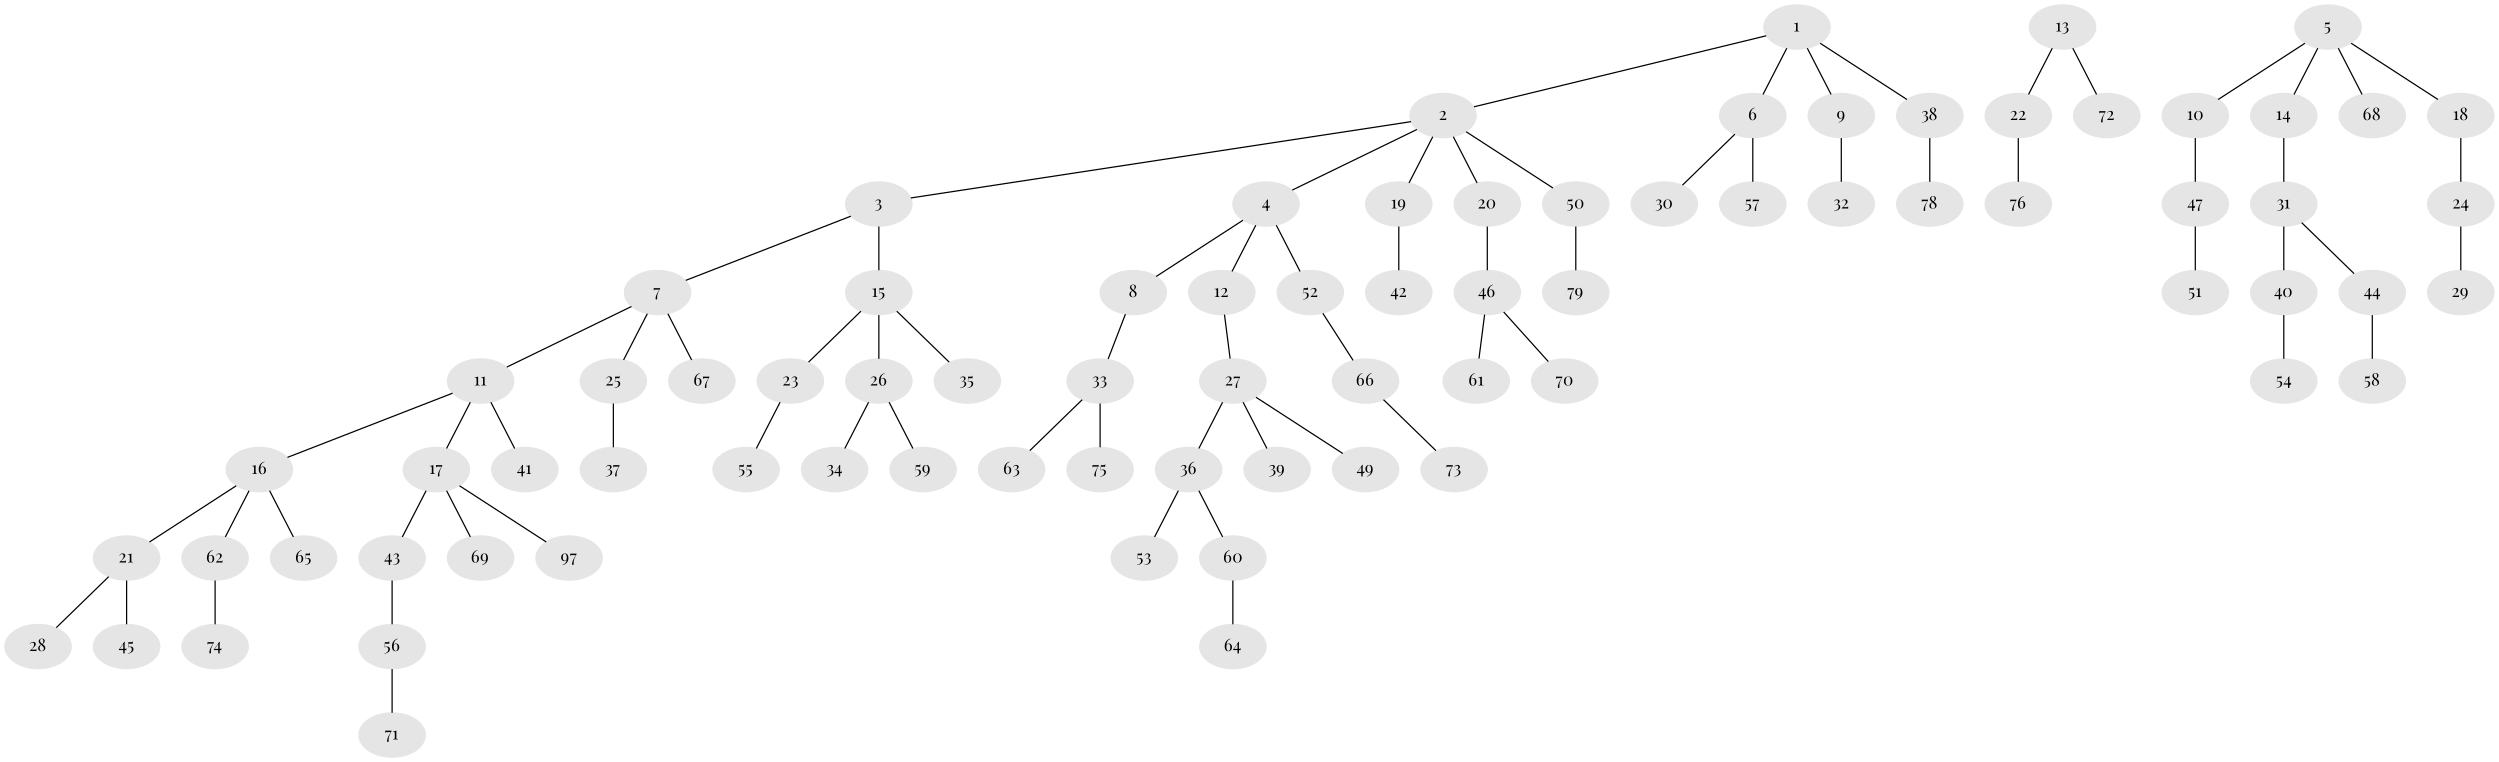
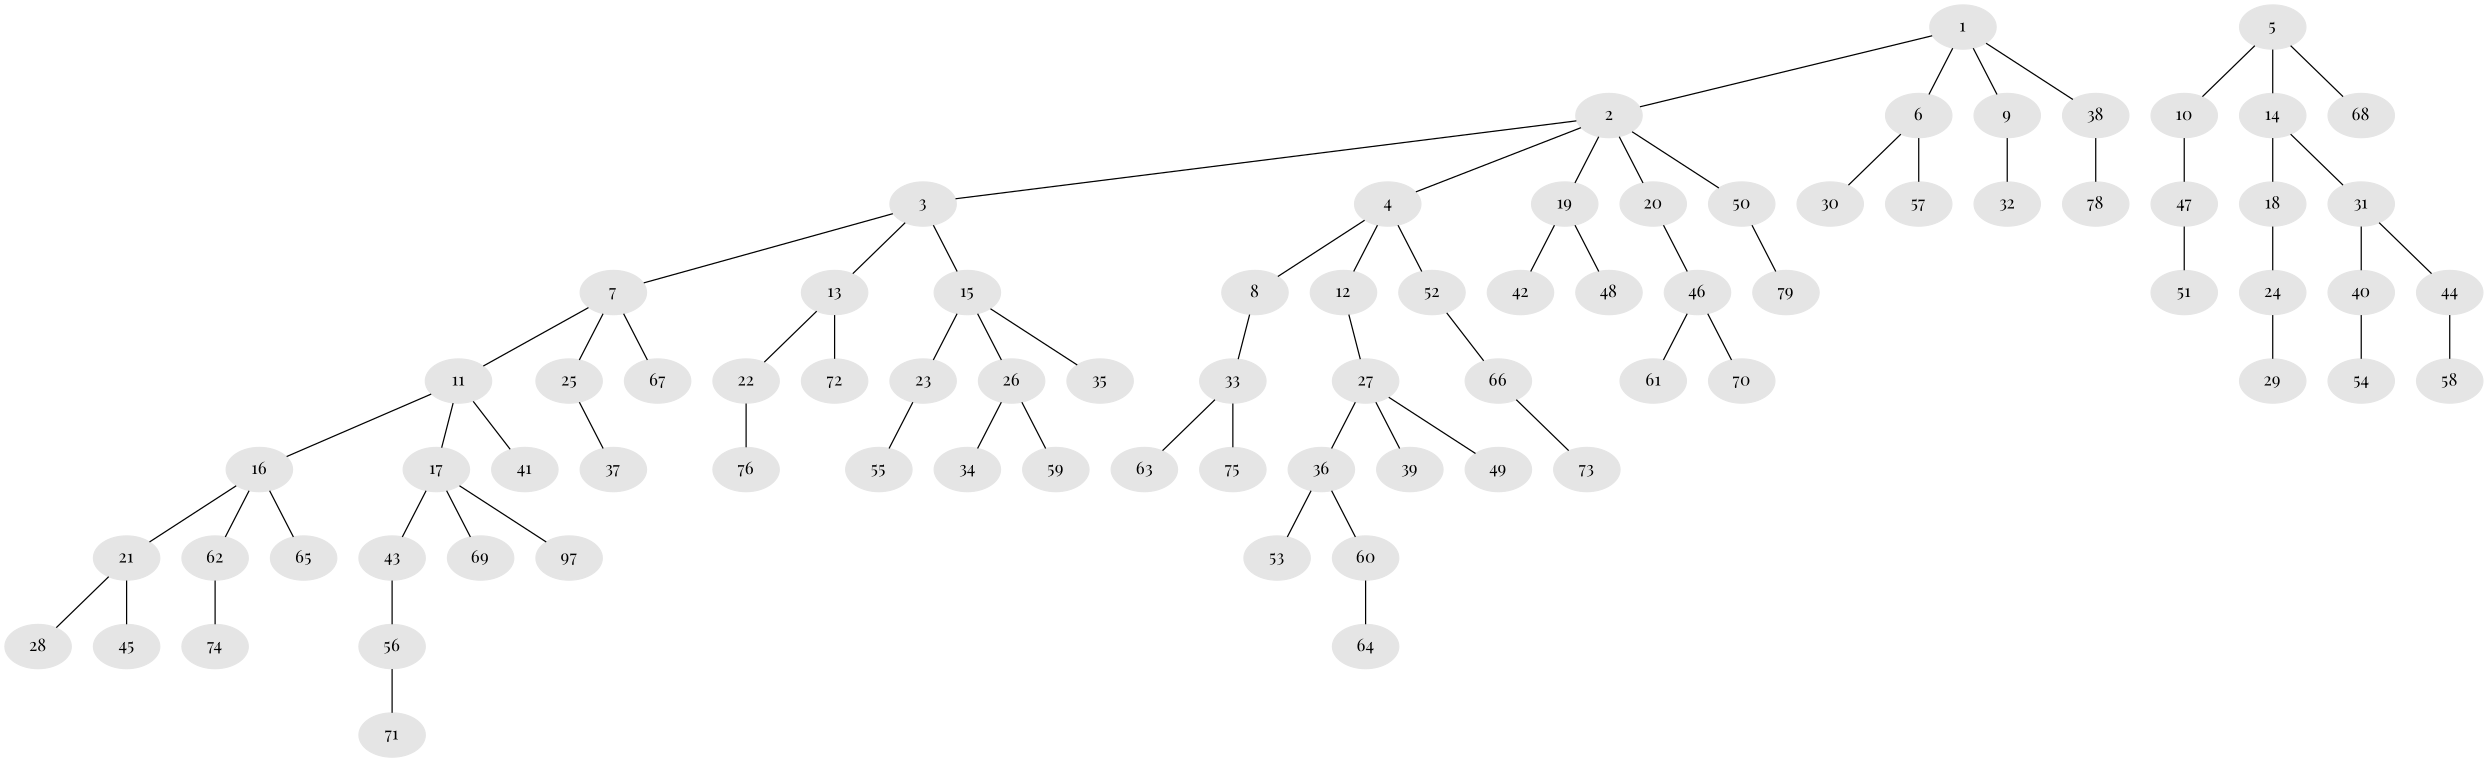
edge "5" -- "18": now "14" -- "18"
edge "3" -- "13": added
node "48": added
